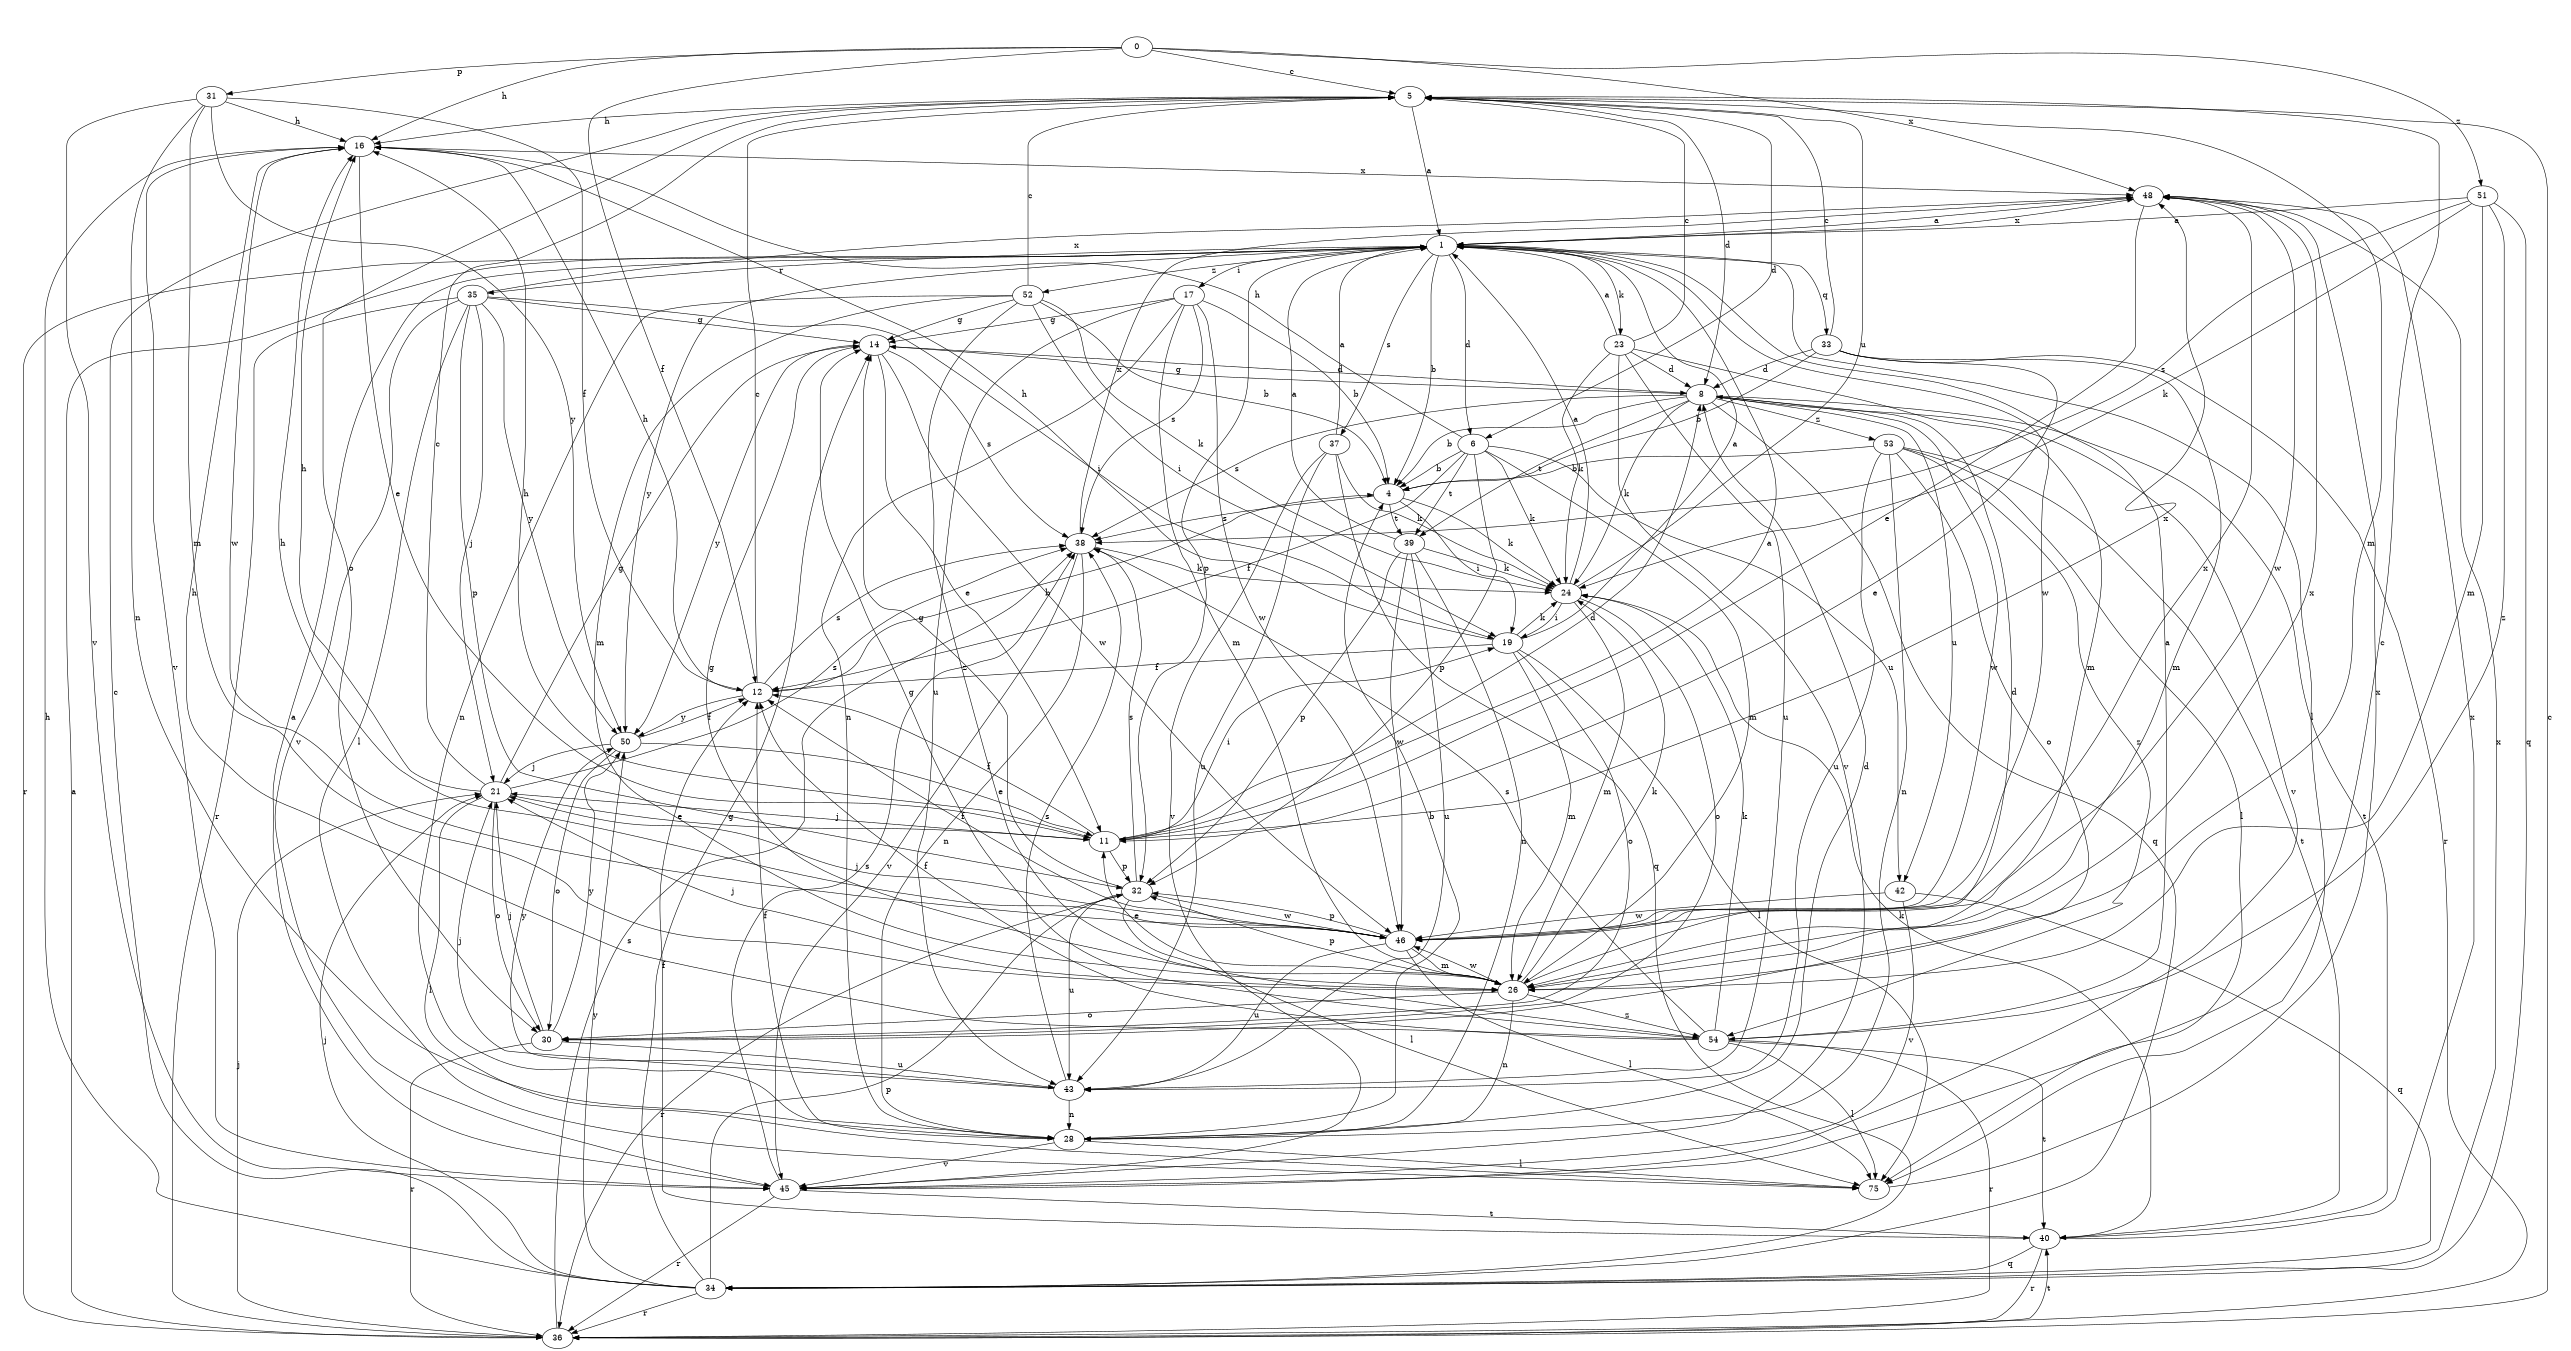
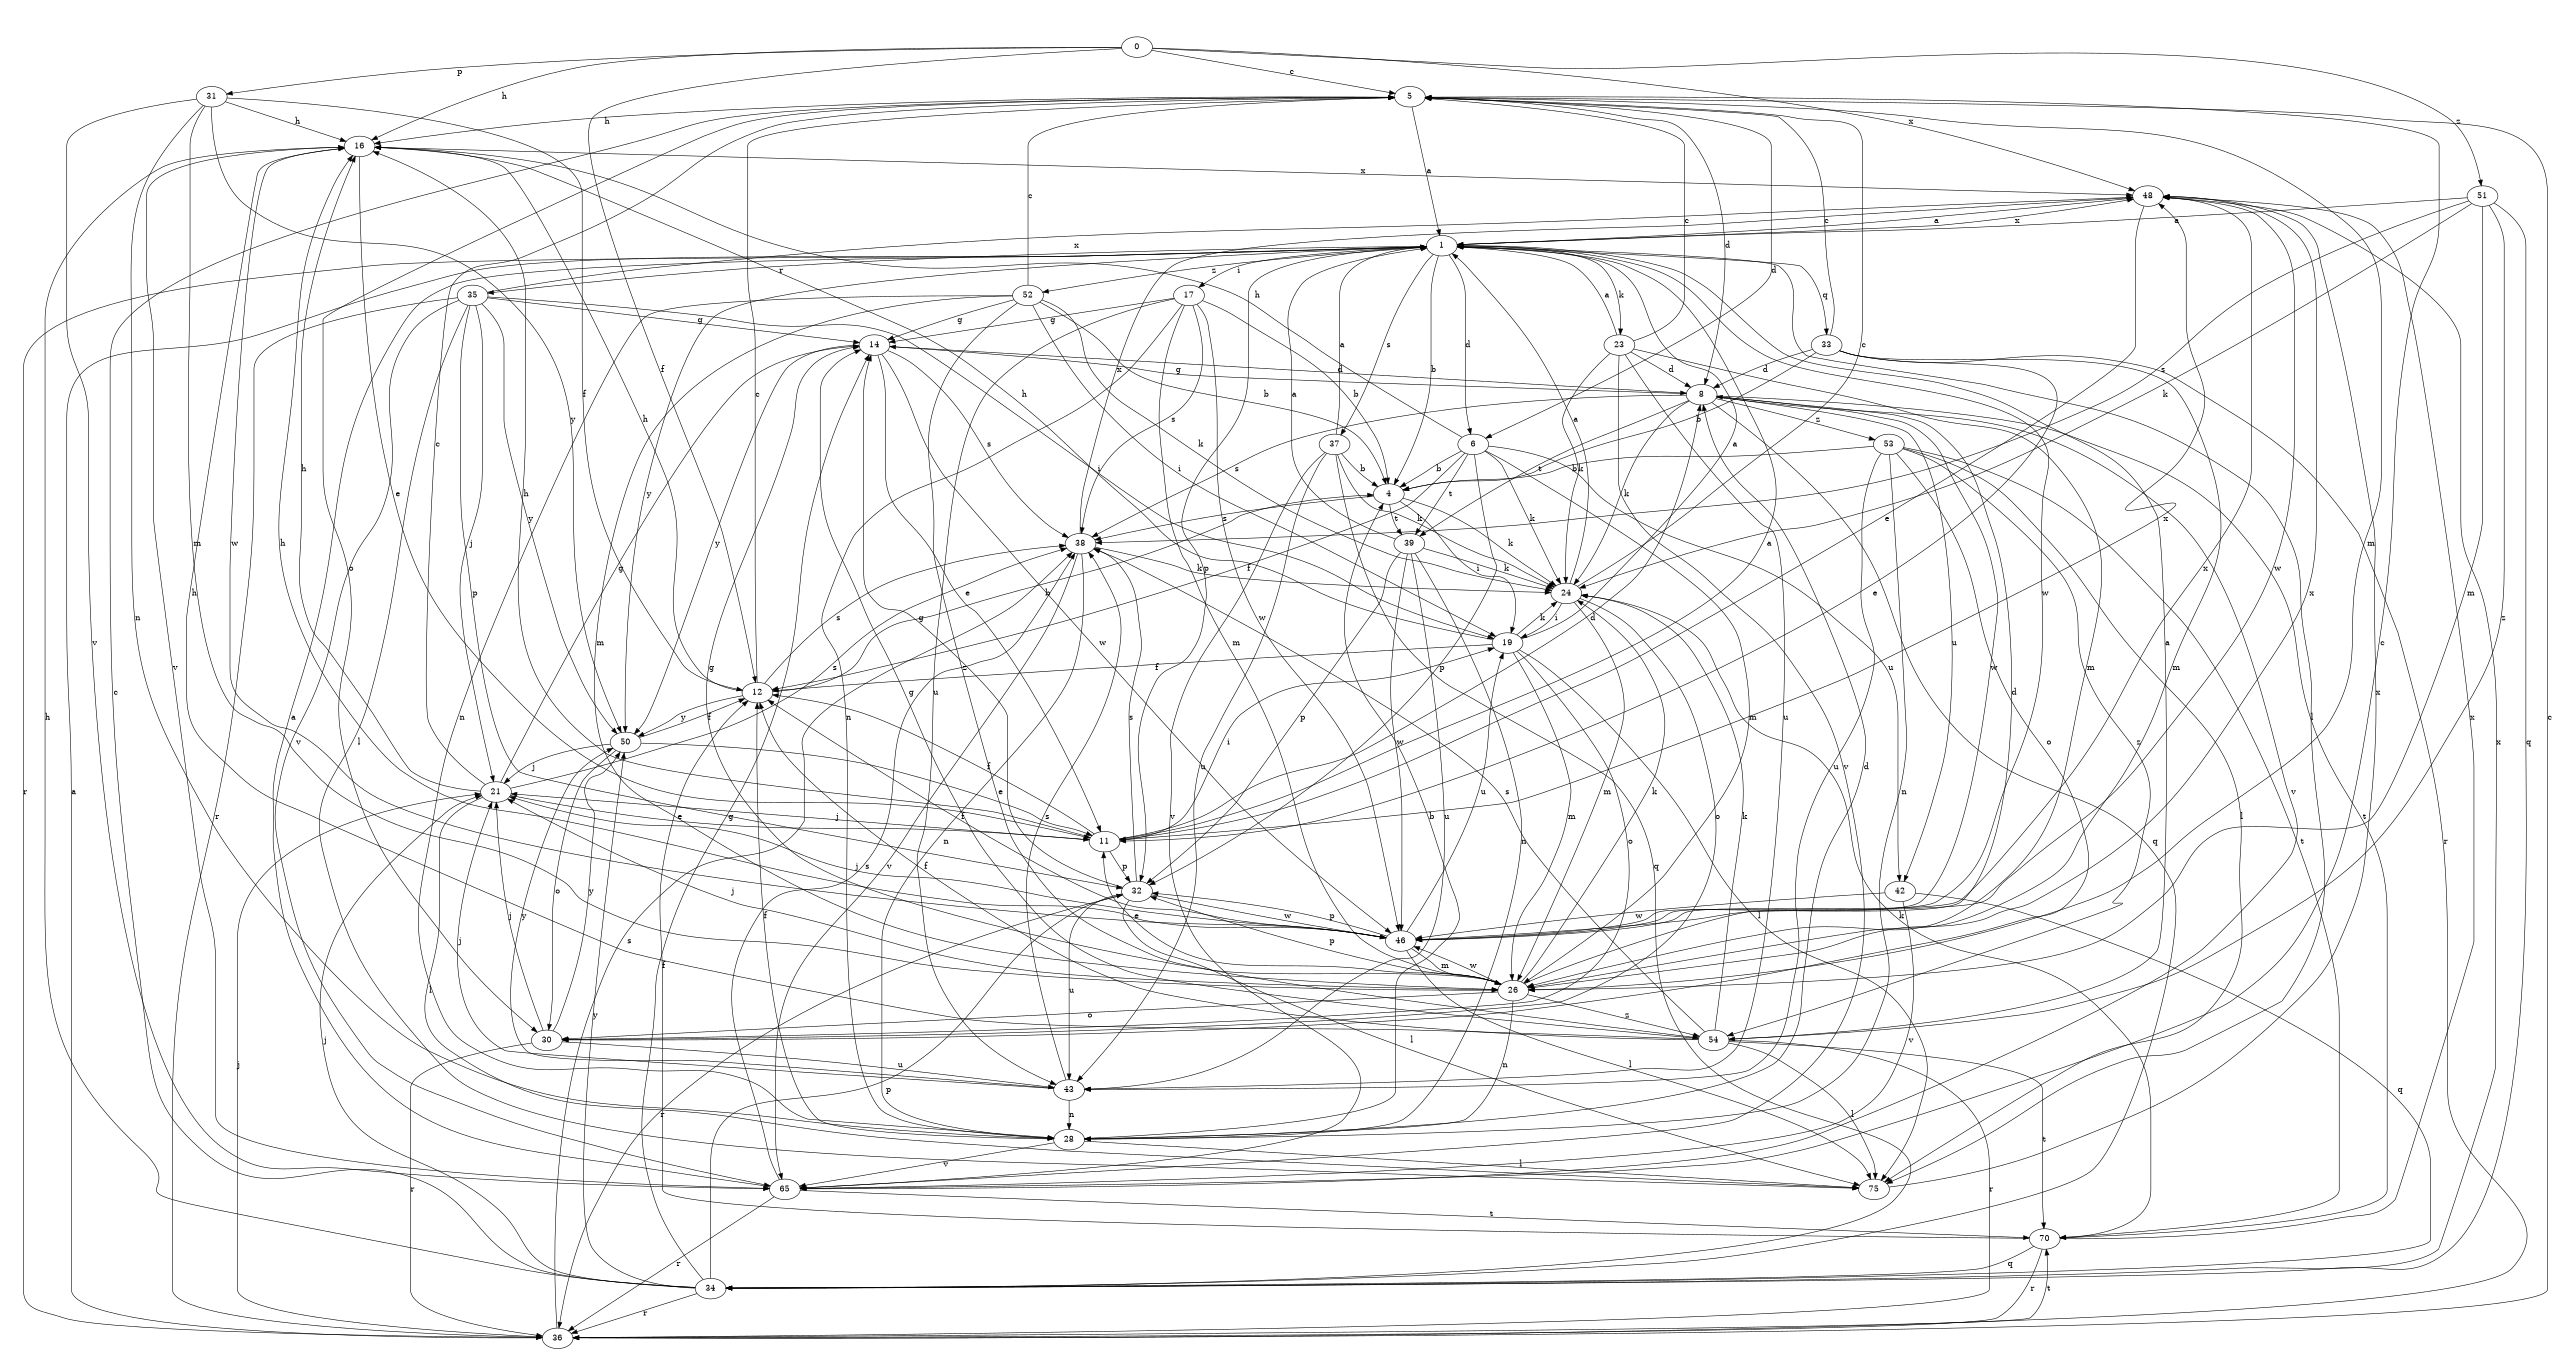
edge "24" -> "5": label "u" -> "c"
edge "8" -> "4": now "37" -> "4"
edge "21" -> "30": removed, label "o"
edge "46" -> "43": now "46" -> "19"
node "45": label "45" -> "65"
node "40": label "40" -> "70"
